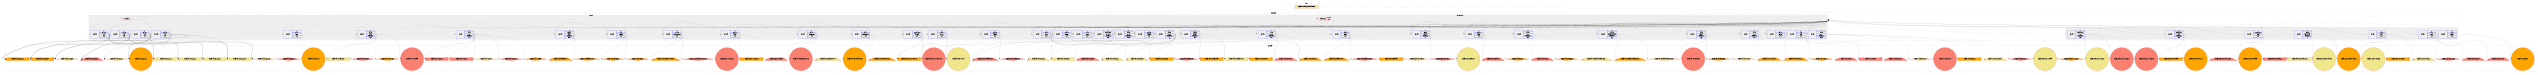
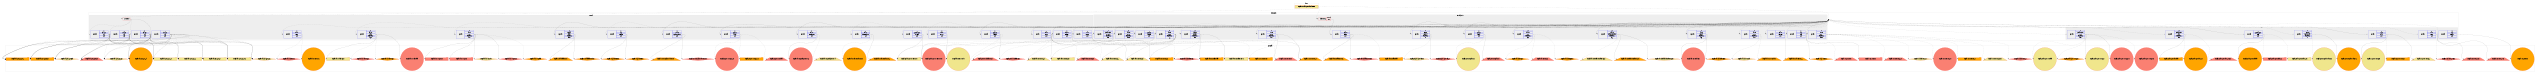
node "portage://app-emulation/libvirt-glib-2.0.0": fillcolor orange -> khaki
